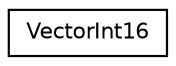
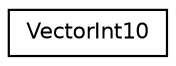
node "VectorInt16": label "VectorInt16" -> "VectorInt10"
